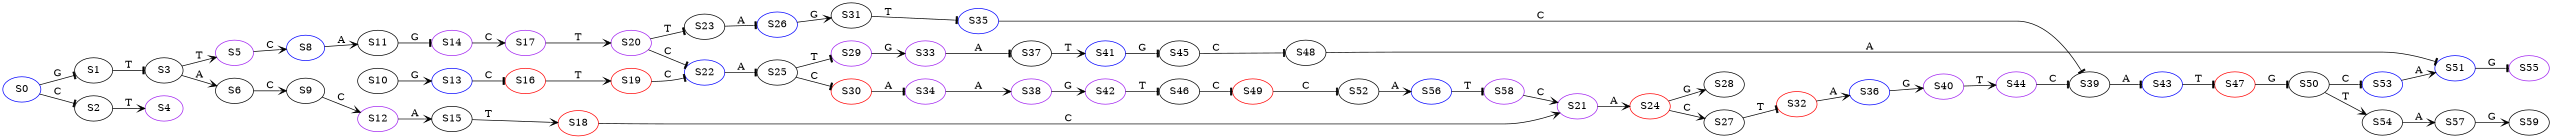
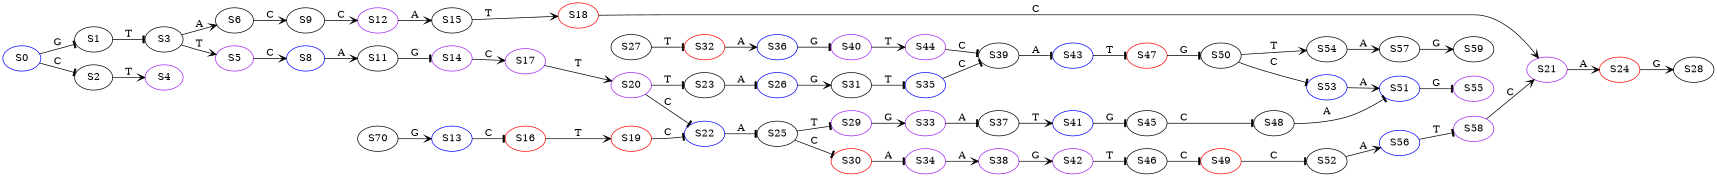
node "S10": label "S10" -> "S70"
edge "S36" -> "S40": arrowhead vee -> tee
edge "S24" -> "S27": removed, label "C"
